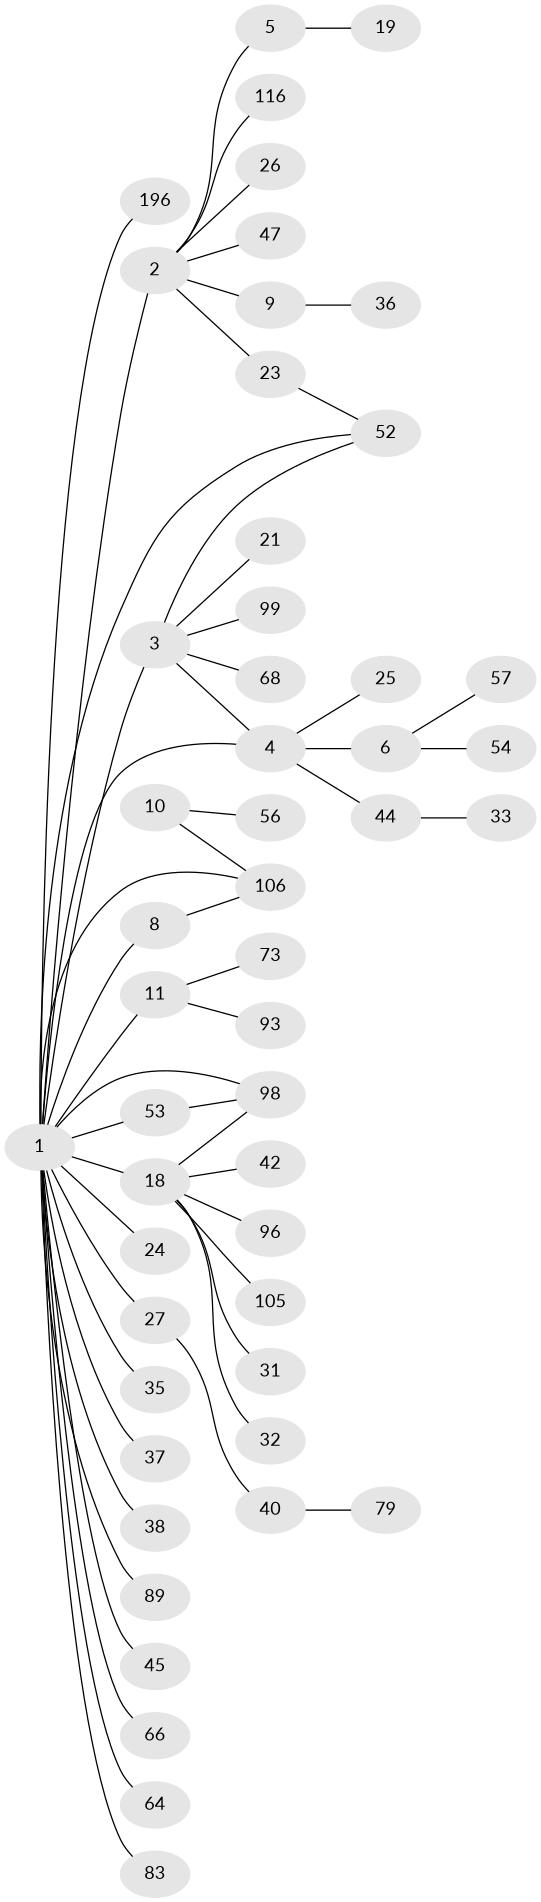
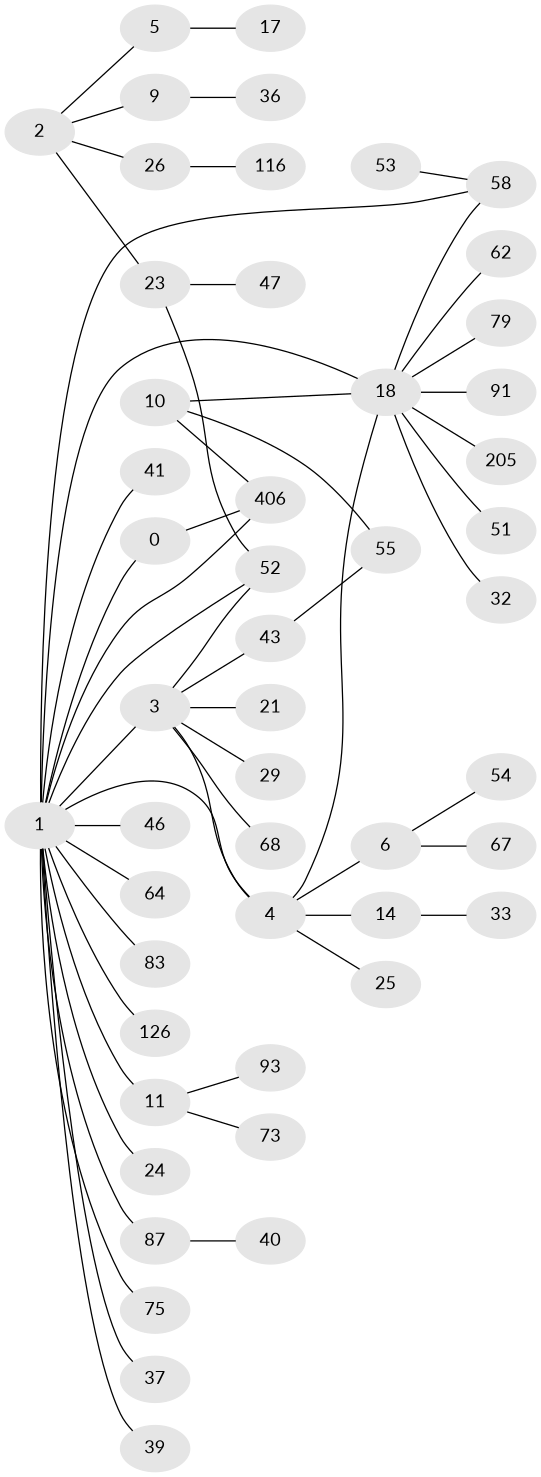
node "19": label "19" -> "17"
edge "116" -- "2": now "116" -- "26"
node "196": label "196" -> "126"
edge "47" -- "2": now "47" -- "23"
edge "18" -- "10": added
node "99": label "99" -> "29"
node "43": added
edge "18" -- "4": added
node "57": label "57" -> "67"
edge "2" -- "1": removed
node "56": label "56" -> "55"
node "44": label "44" -> "14"
node "106": label "106" -> "406"
node "8": label "8" -> "0"
node "98": label "98" -> "58"
edge "53" -- "1": removed
node "42": label "42" -> "62"
node "96": label "96" -> "91"
node "105": label "105" -> "205"
node "27": label "27" -> "87"
node "31": label "31" -> "51"
node "35": label "35" -> "75"
edge "40" -- "79": now "18" -- "79"
node "38": removed
node "89": label "89" -> "39"
node "45": label "45" -> "41"
node "66": label "66" -> "46"
